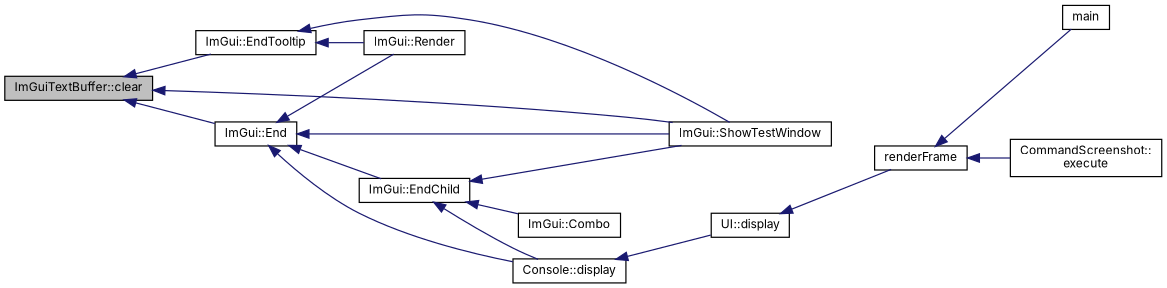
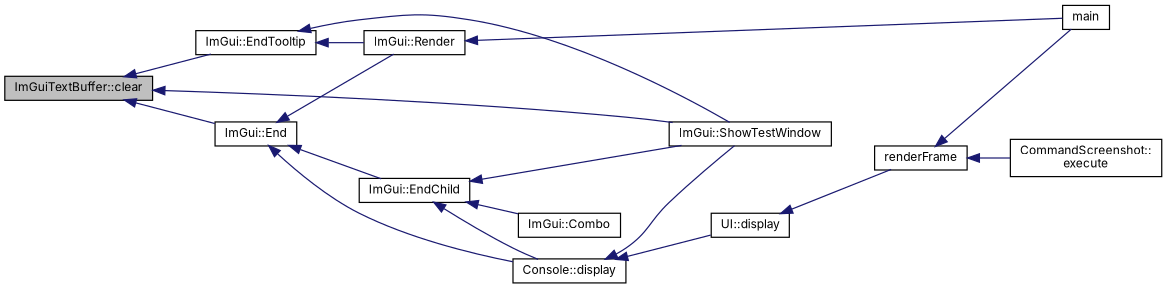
edge "main" -> "ImGui::Render": added
edge "ImGui::ShowTestWindow" -> "ImGui::End": now "ImGui::ShowTestWindow" -> "Console::display"
